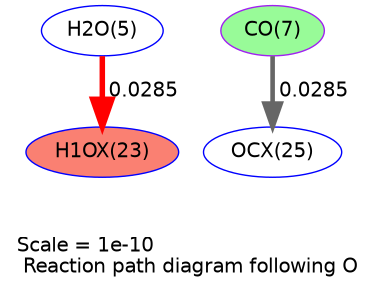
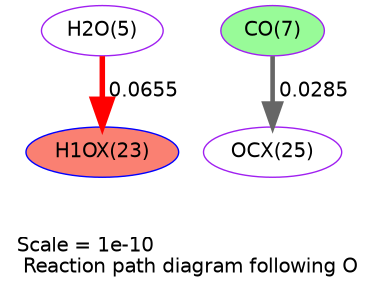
node "H2O(5)": color blue -> purple
edge "H2O(5)" -> "H1OX(23)": label " 0.0285" -> " 0.0655"
node "OCX(25)": color blue -> purple
